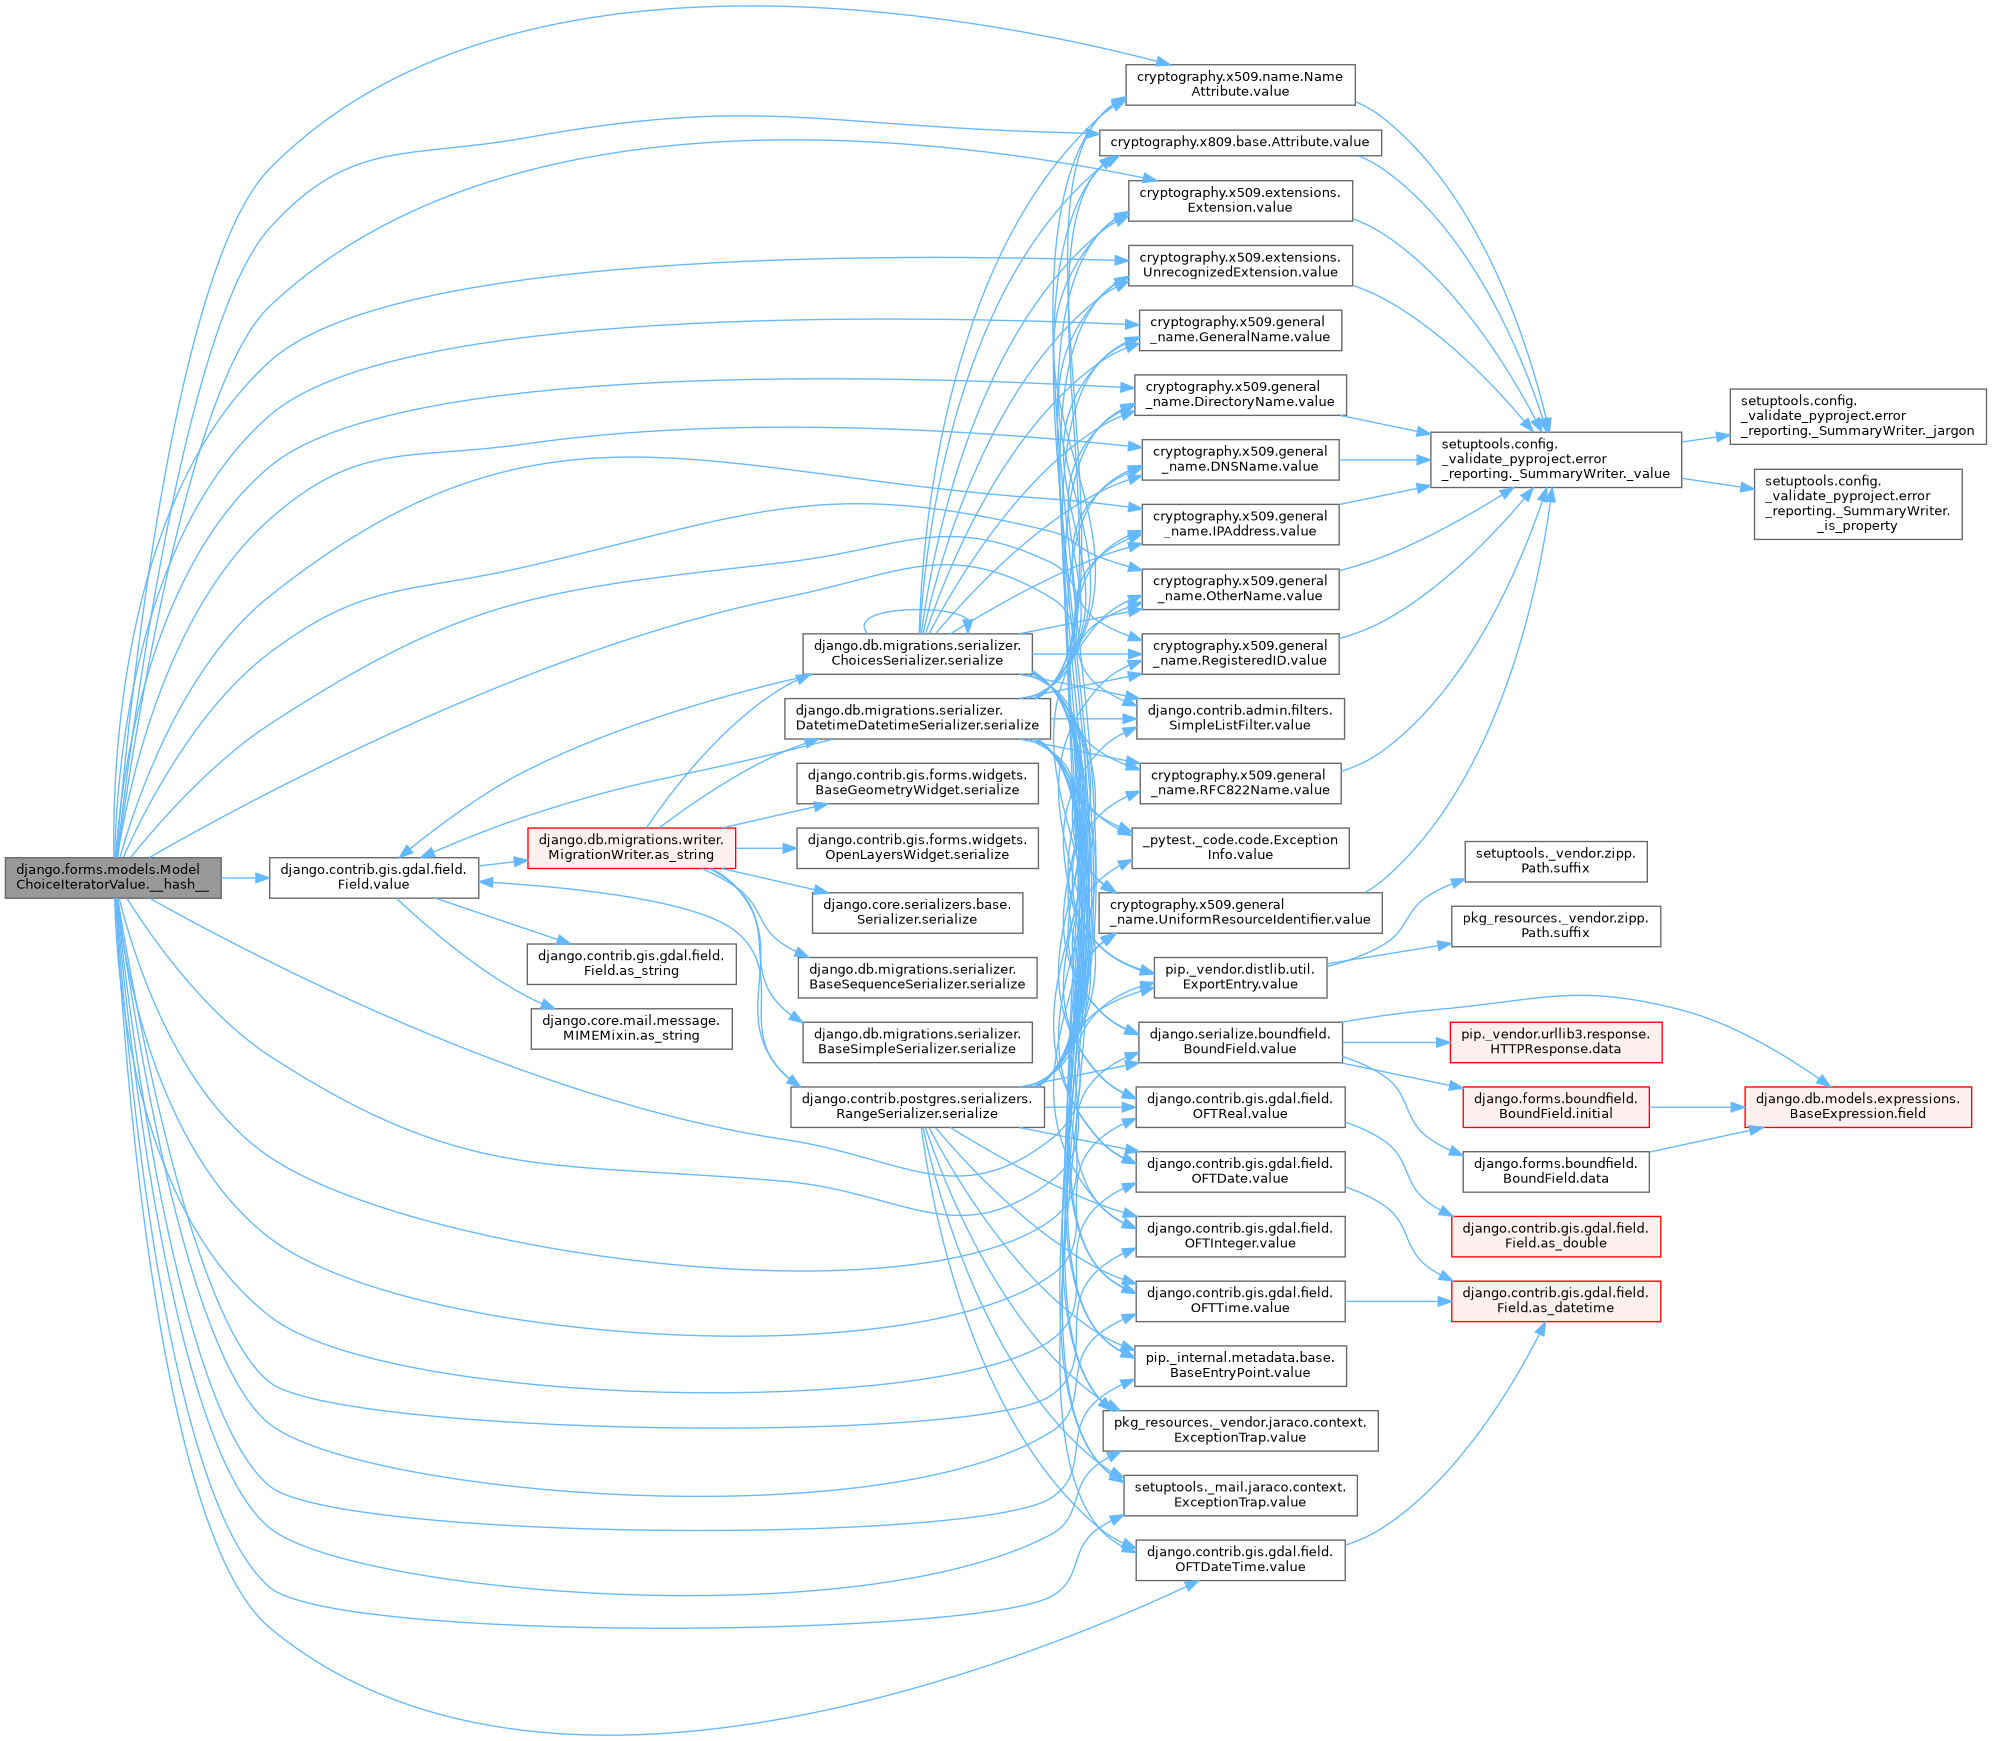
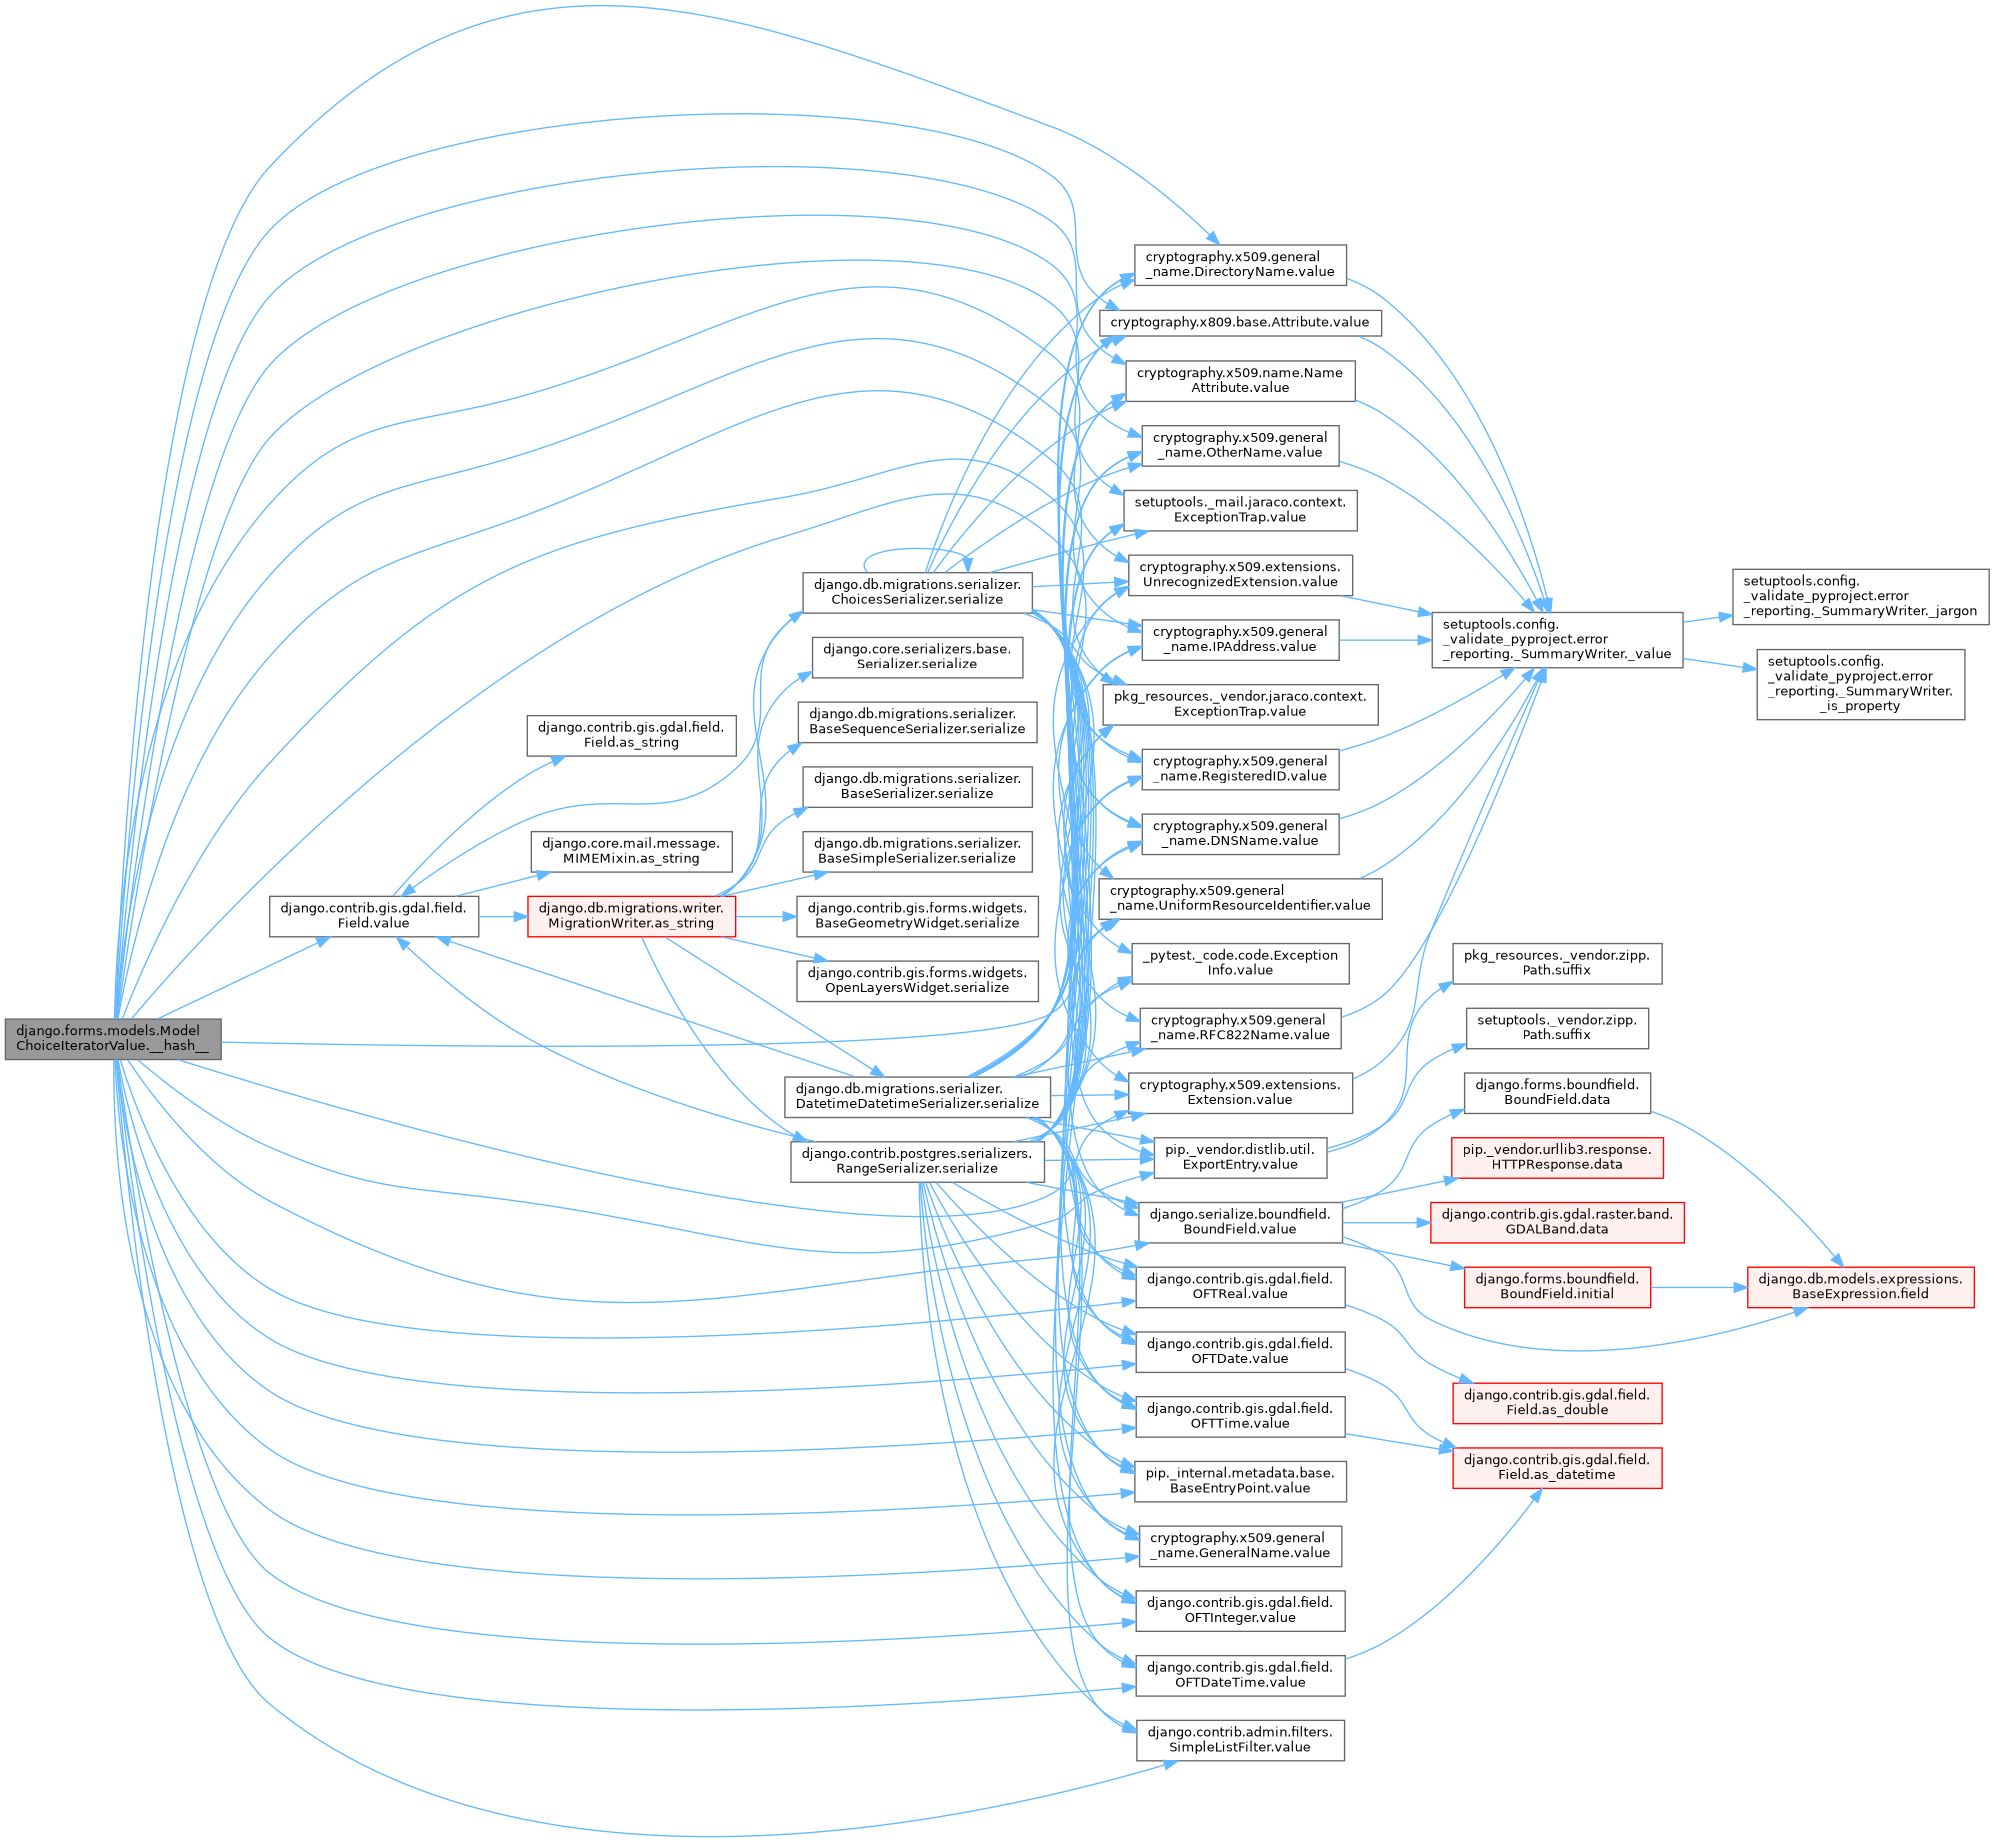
edge "django.db.migrations.serializer. ChoicesSerializer.serialize" -> "django.contrib.admin.filters. SimpleListFilter.value": removed
node "django.db.migrations.serializer. BaseSerializer.serialize": added
node "django.contrib.gis.gdal.raster.band. GDALBand.data": added
